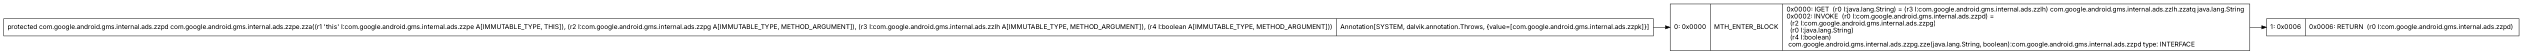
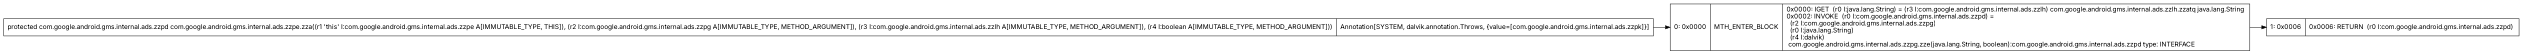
node "0: 0x0000": text "(r4 I:boolean)" -> "(r4 I:dalvik)"
